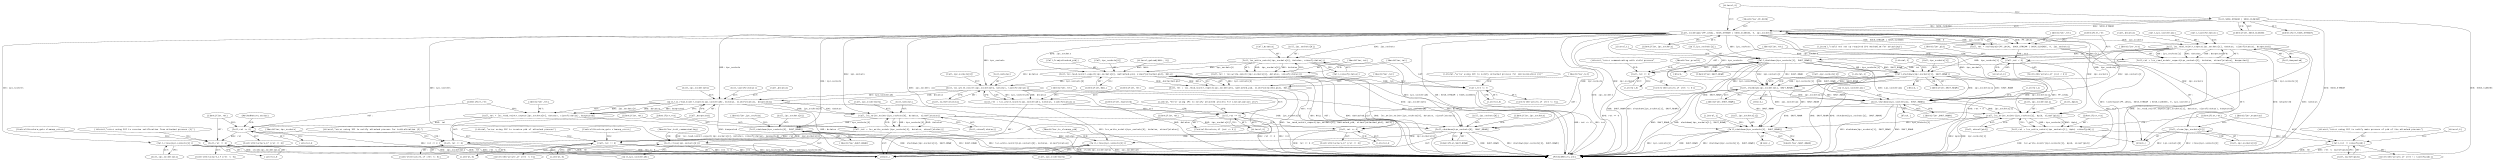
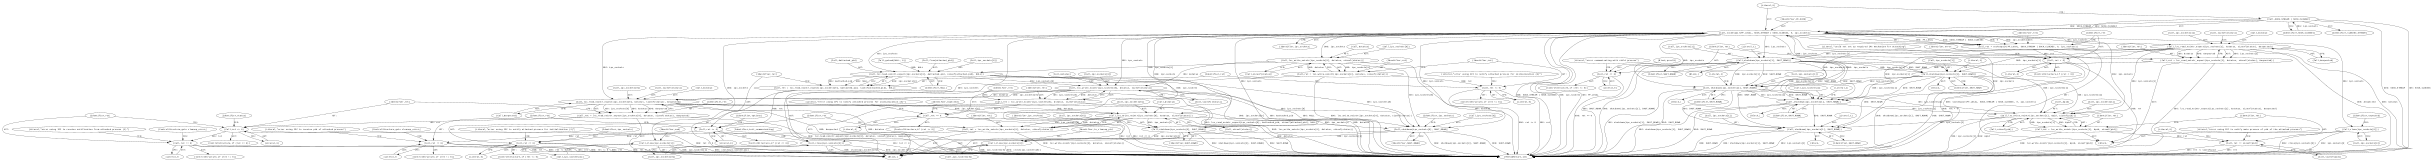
edge "(Identifier,SOCK_CLOEXEC)" -> "(Call,SOCK_STREAM | SOCK_CLOEXEC)": label "AST: " -> "DDG: ipc_sockets"
node "(Identifier,SOCK_STREAM)": label "(Identifier,SOCK_STREAM)" -> "(Identifier,CLOEXEC_STREAM)"
node "(Identifier,pid)": label "(Identifier,pid)" -> "(Identifier,error)"
node "(Call,&attached_pid)": added
node "(Literal,getcwd(NULL, 0))": label "(Literal,getcwd(NULL, 0))" -> "(Call,getcwd(NULL, 0))"
node "(Identifier,procfd)": label "(Identifier,procfd)" -> "(Block,procfd)"
node "(MethodReturn,status)": label "(MethodReturn,status)" -> "(Identifier,status)"
node "(Identifier,options)": added
node "(Identifier,cwd)": added
node "(ControlStructure,if (ret != sizeof(pid)))": removed
